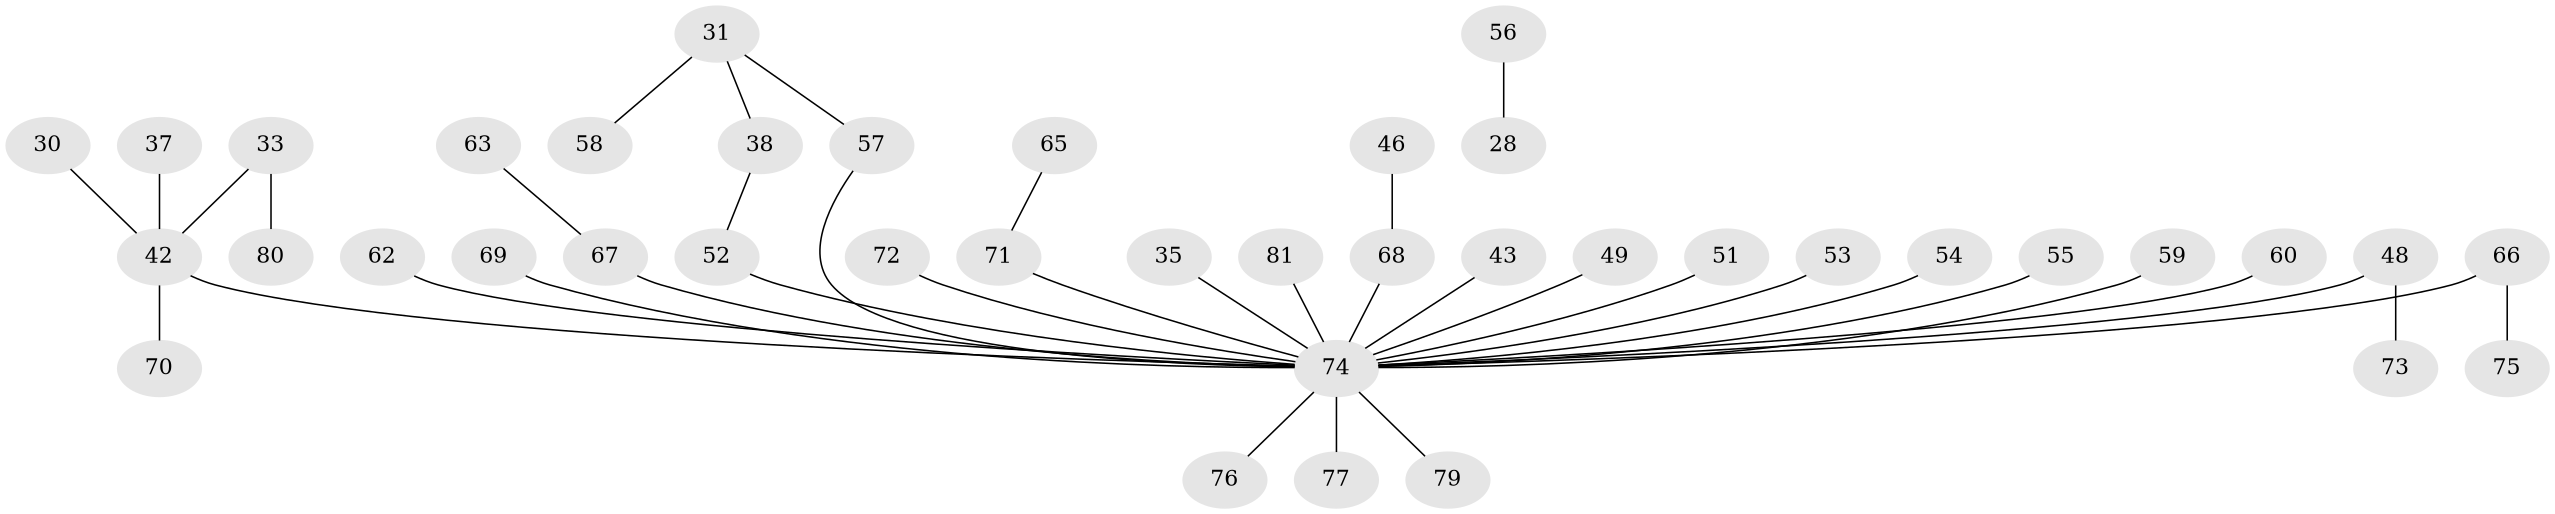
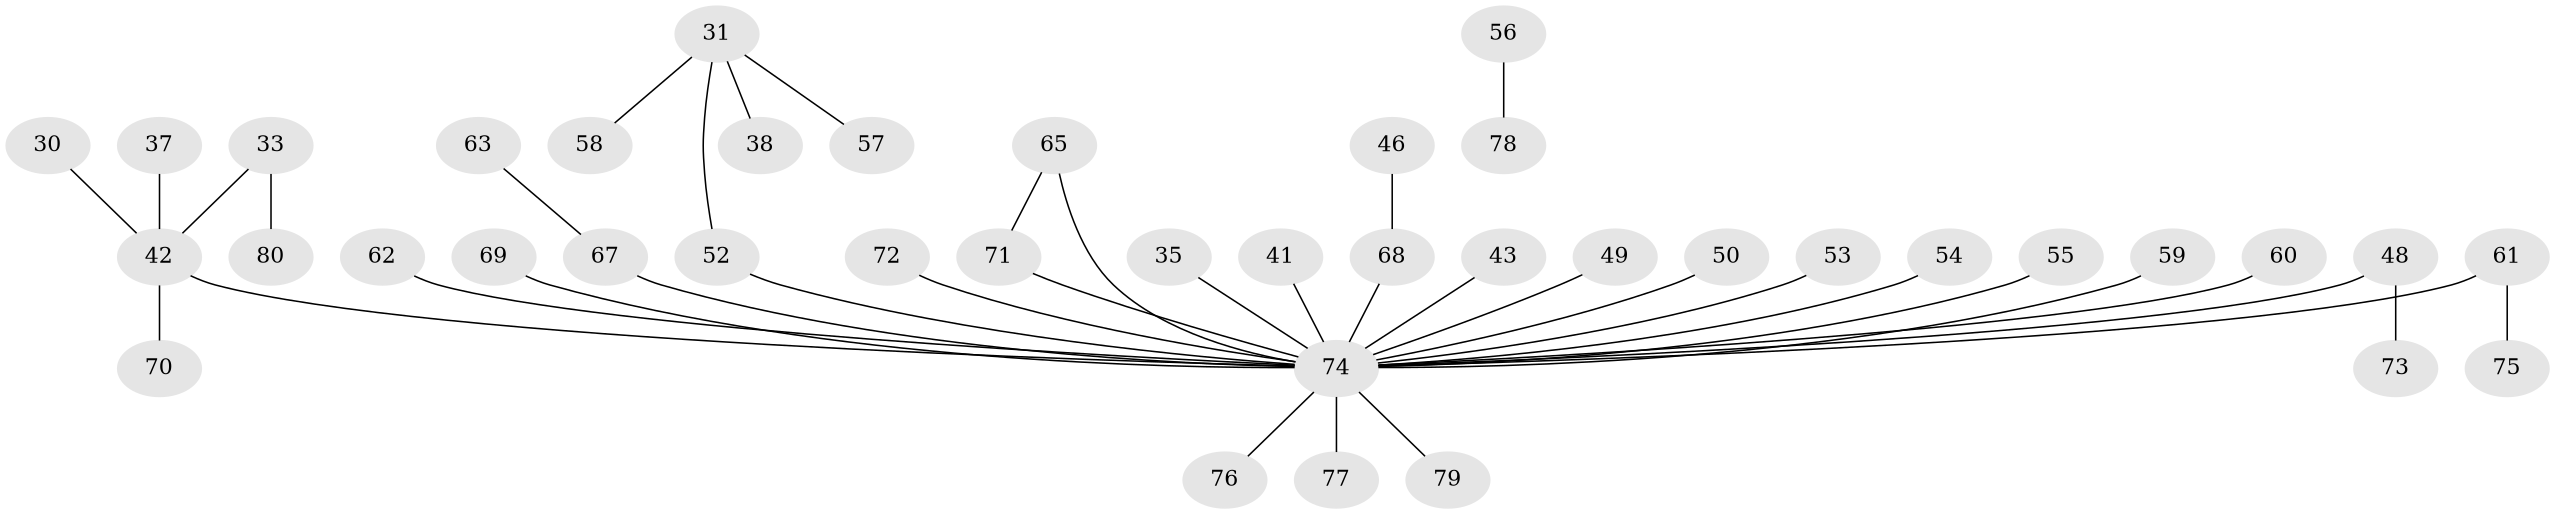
node "28": label "28" -> "78"
edge "38" -- "52": now "31" -- "52"
node "81": label "81" -> "41"
node "51": label "51" -> "50"
node "66": label "66" -> "61"
edge "57" -- "74": now "65" -- "74"
